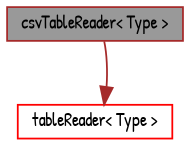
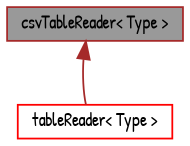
edge "csvTableReader< Type >" -> "tableReader< Type >": reversed
